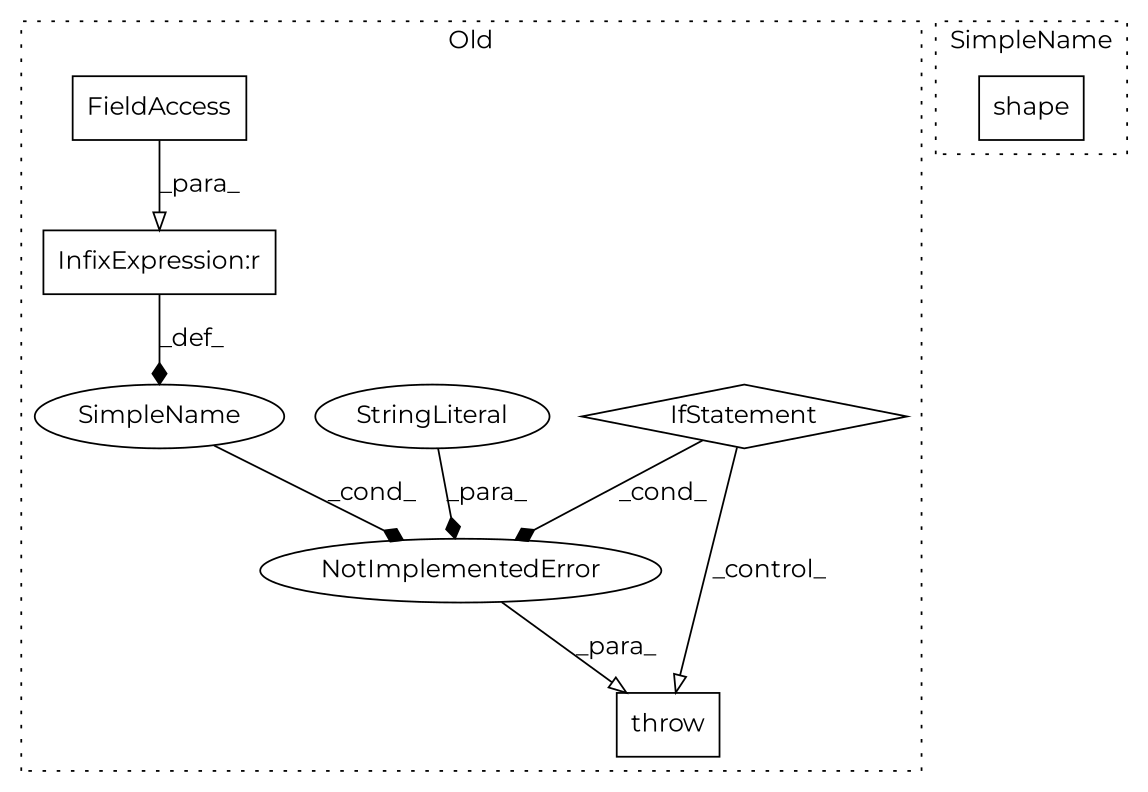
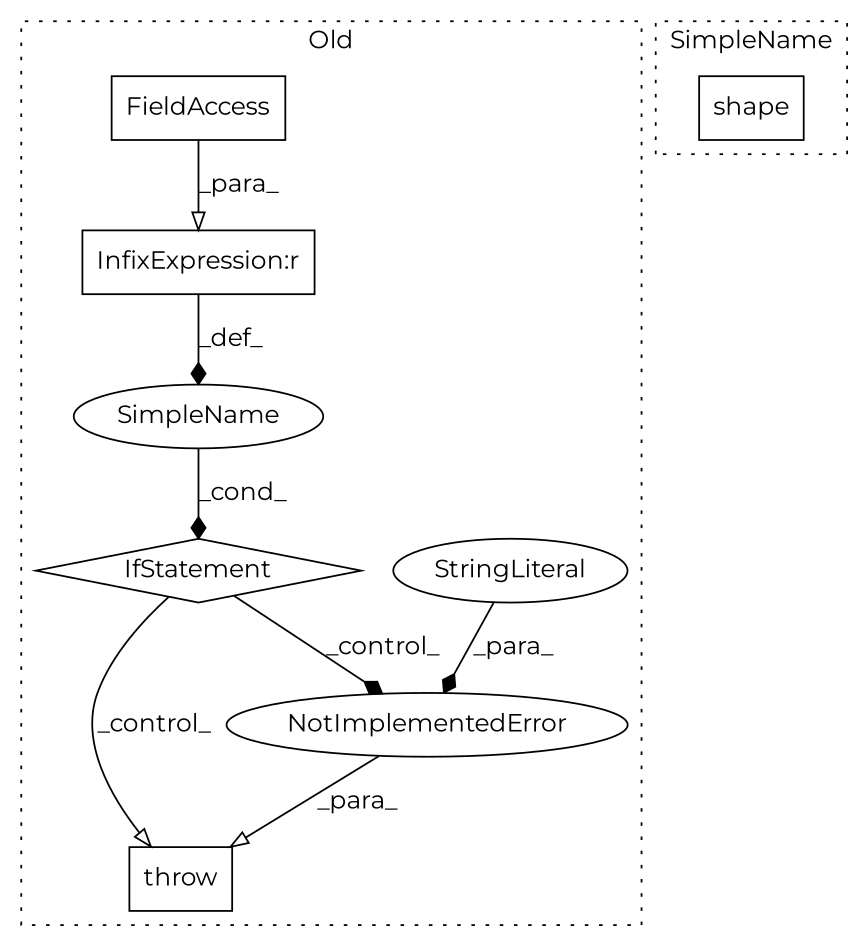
edge "SimpleName" -> "NotImplementedError": now "SimpleName" -> "IfStatement"
edge "IfStatement" -> "NotImplementedError": label "_cond_" -> "_control_"
